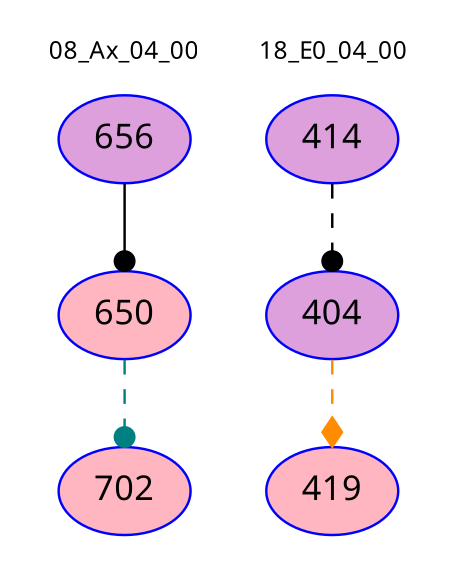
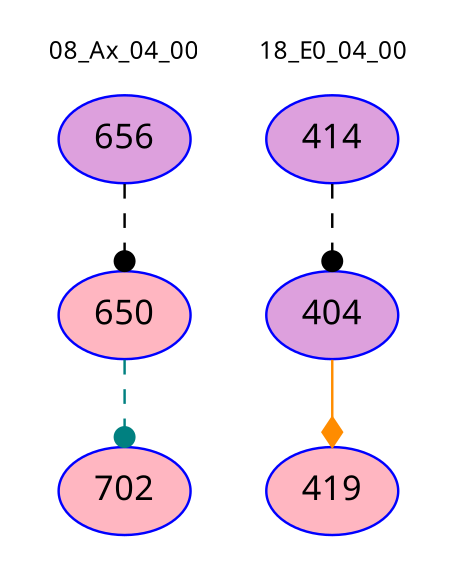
edge "656" -> "650": style solid -> dashed
edge "404" -> "419": style dashed -> solid
